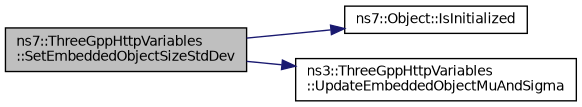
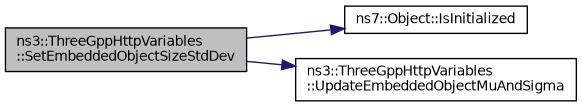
node "ns7::ThreeGppHttpVariables ::SetEmbeddedObjectSizeStdDev": label "ns7::ThreeGppHttpVariables ::SetEmbeddedObjectSizeStdDev" -> "ns3::ThreeGppHttpVariables ::SetEmbeddedObjectSizeStdDev"
